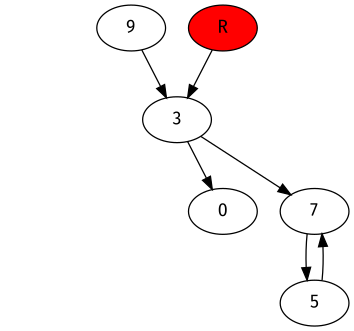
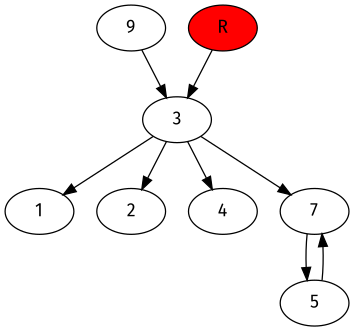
node "1": added
node "2": added
node "0": label "0" -> "4"
